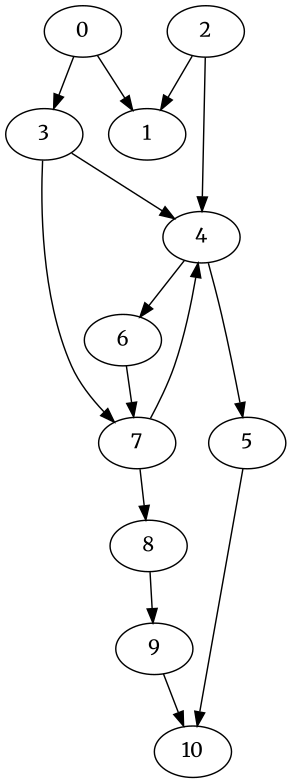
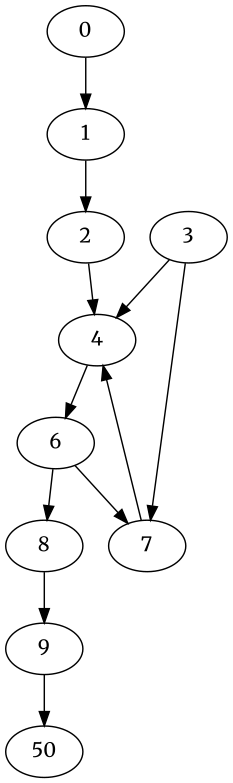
edge "0" -> "3": removed
edge "2" -> "1": reversed
node "5": removed
edge "7" -> "8": now "6" -> "8"
node "10": label "10" -> "50"
